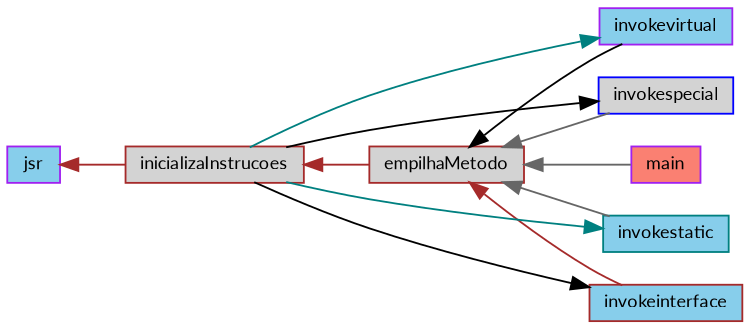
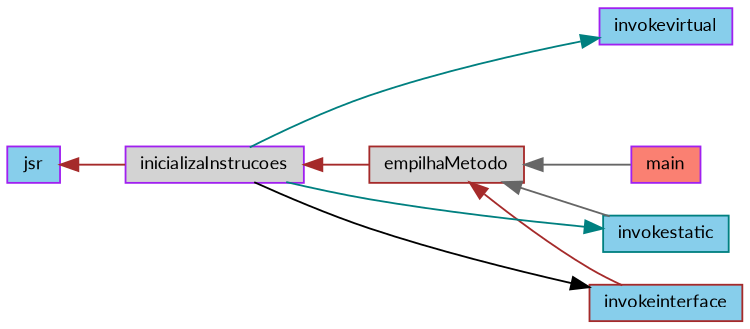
edge "invokevirtual" -> "empilhaMetodo": removed
node "invokespecial": removed
node "inicializaInstrucoes": color brown -> purple
